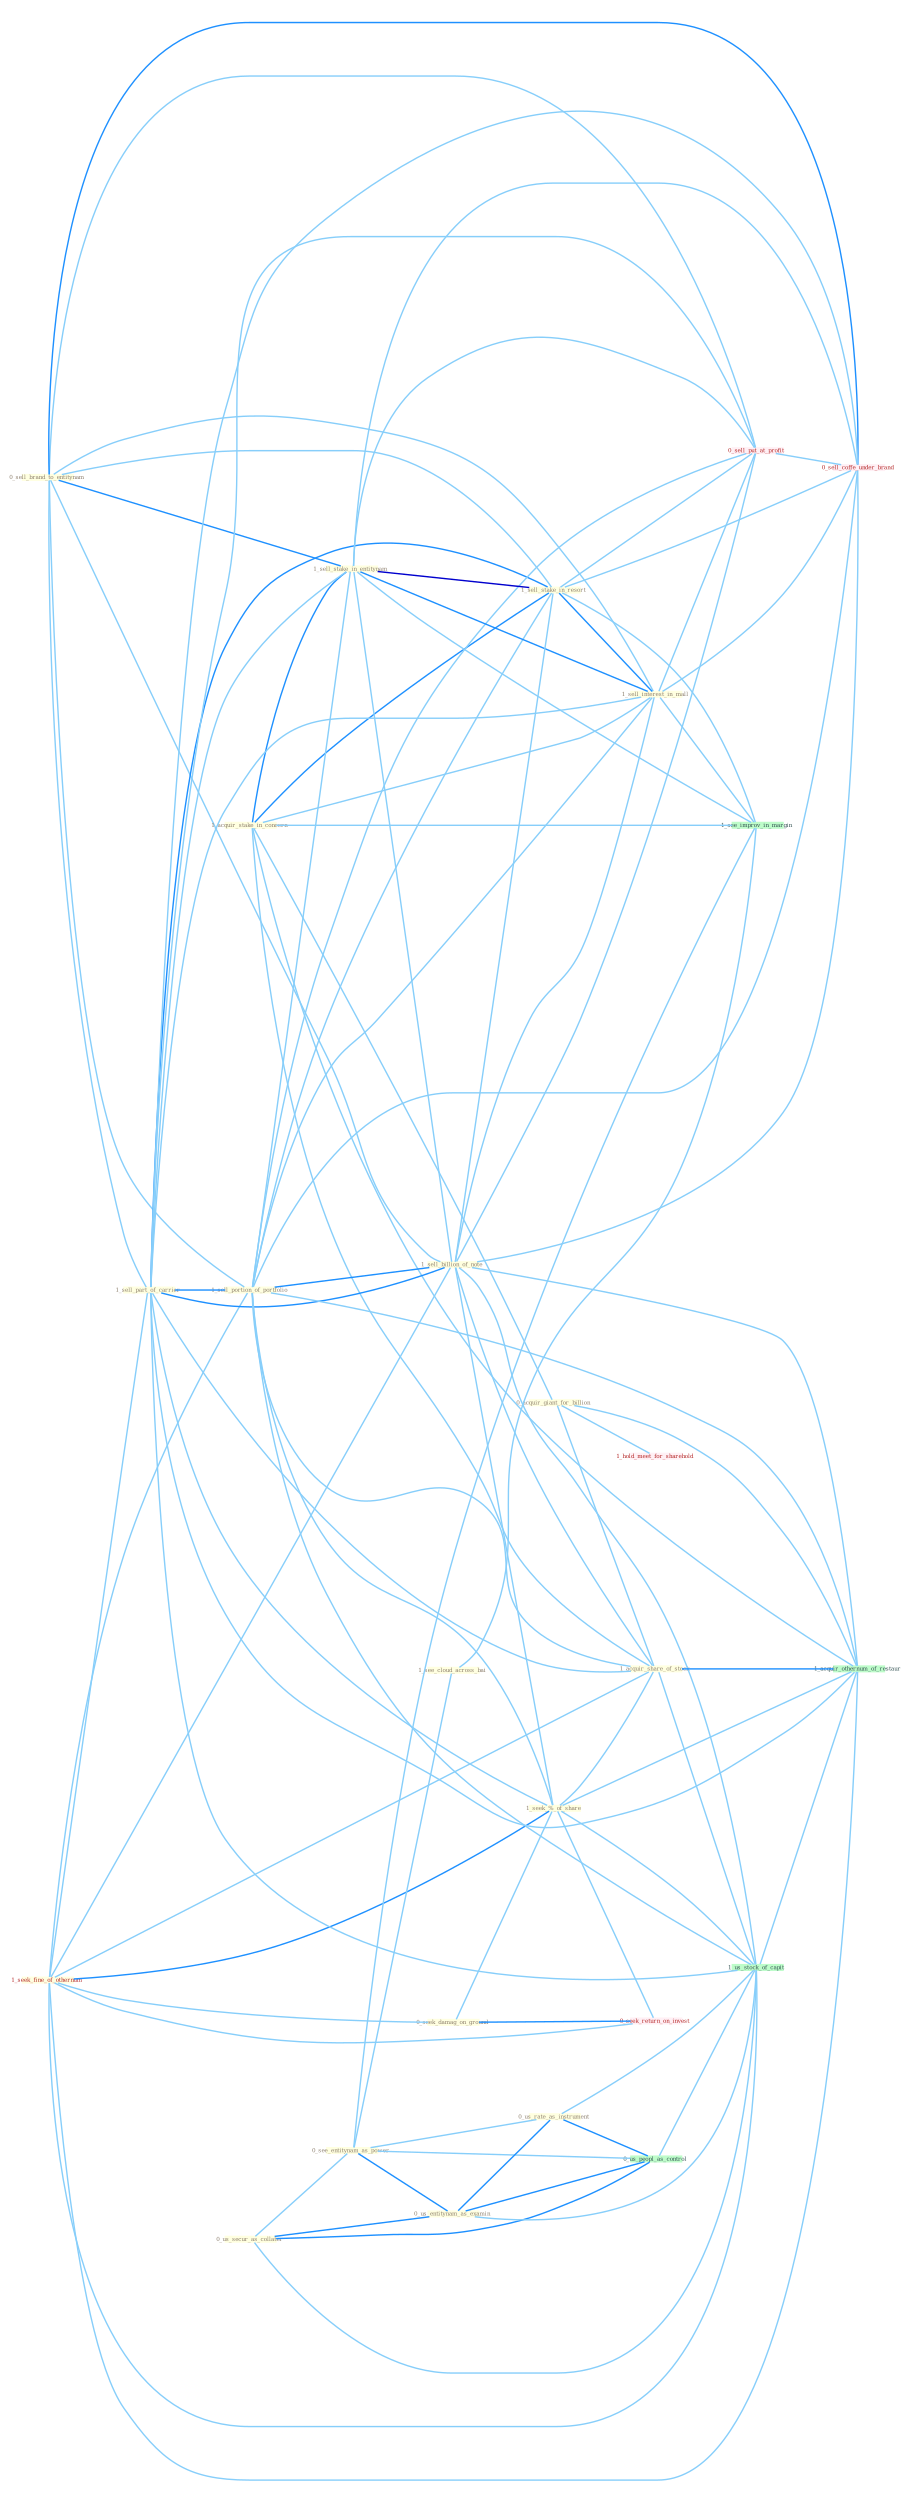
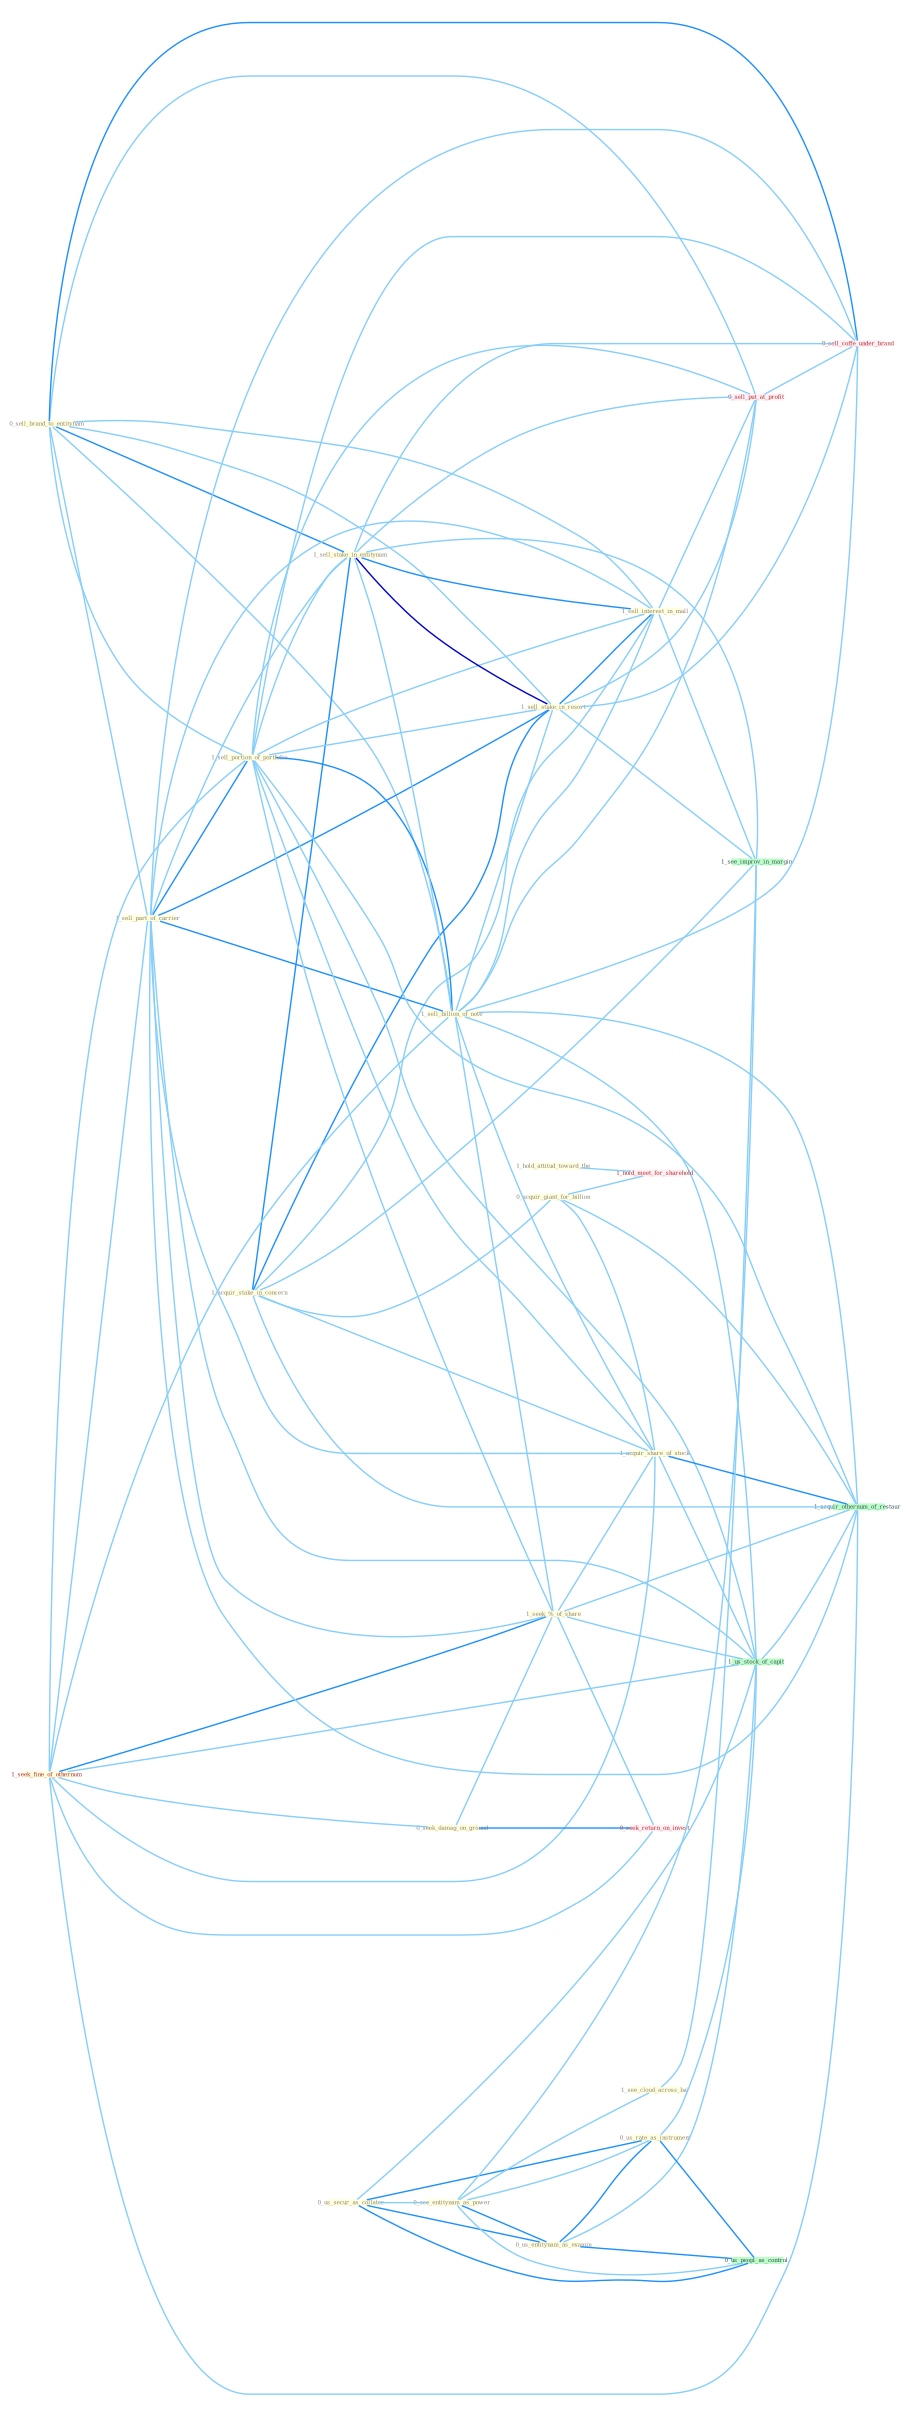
edge "0_sell_put_at_profit" -- "1_sell_part_of_carrier": removed
edge "0_sell_coffe_under_brand" -- "1_sell_interest_in_mall": removed
node "1_hold_attitud_toward_the": added
edge "1_us_stock_of_capit" -- "0_us_peopl_as_control": removed
edge "0_us_rate_as_instrument" -- "0_us_secur_as_collater": added
